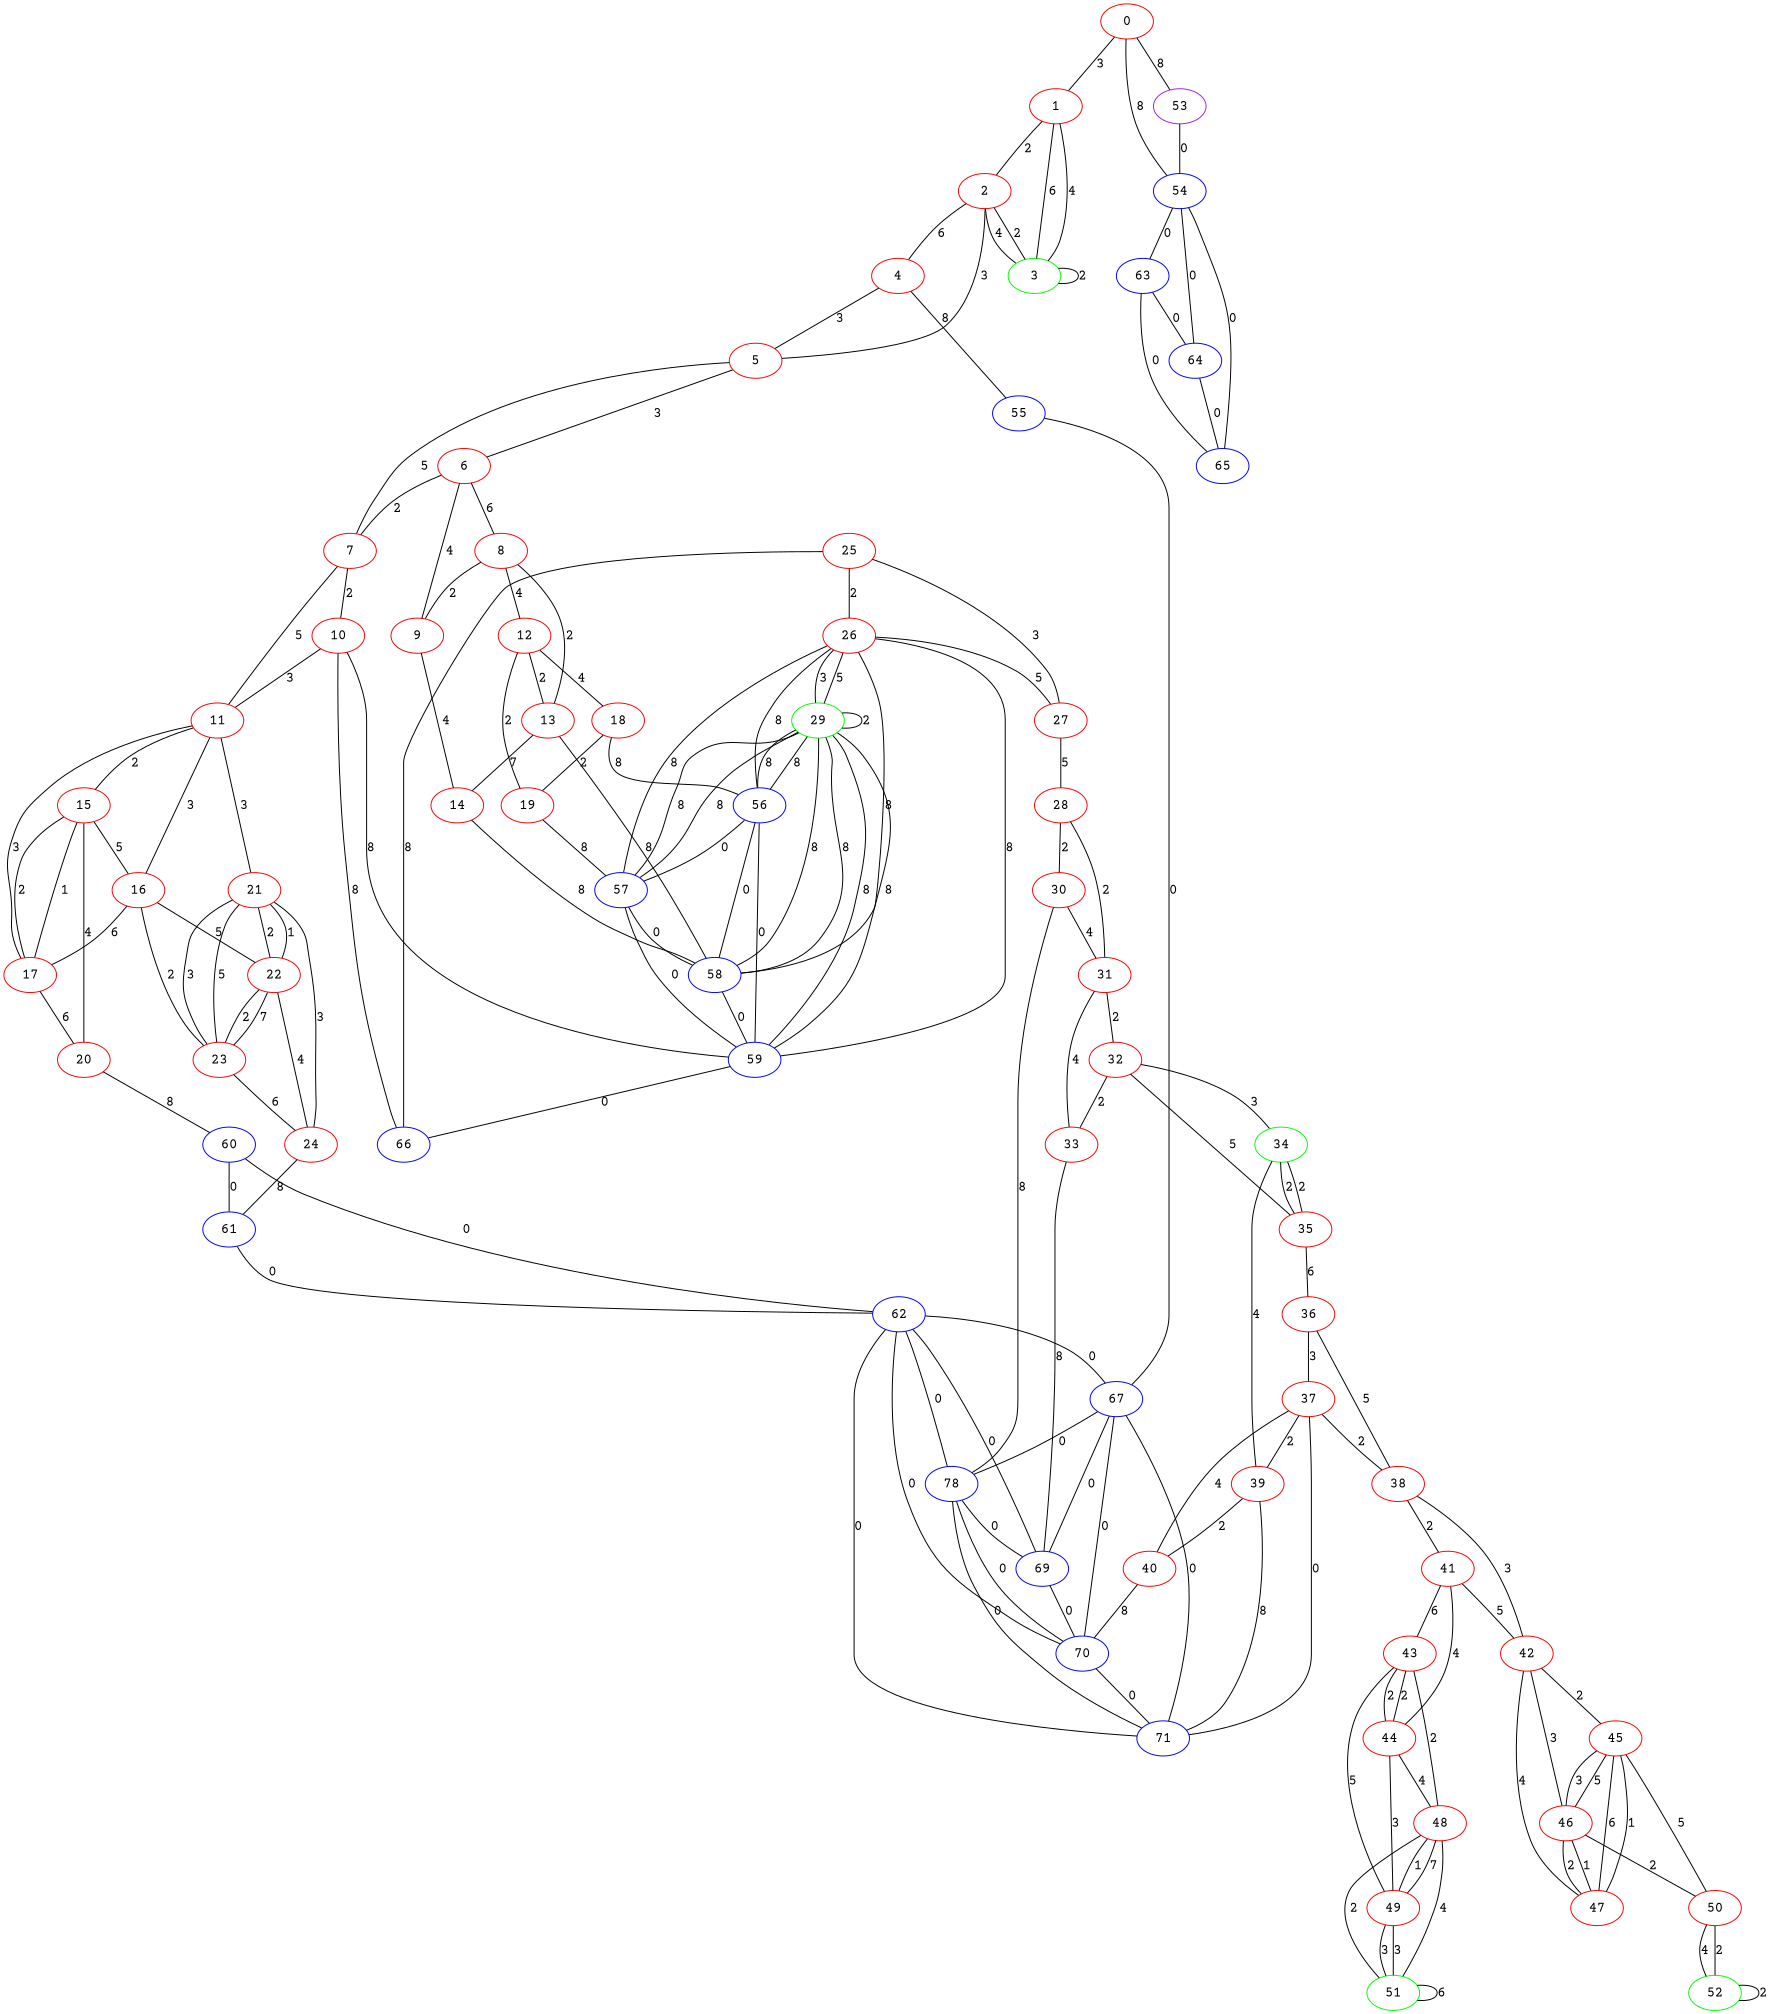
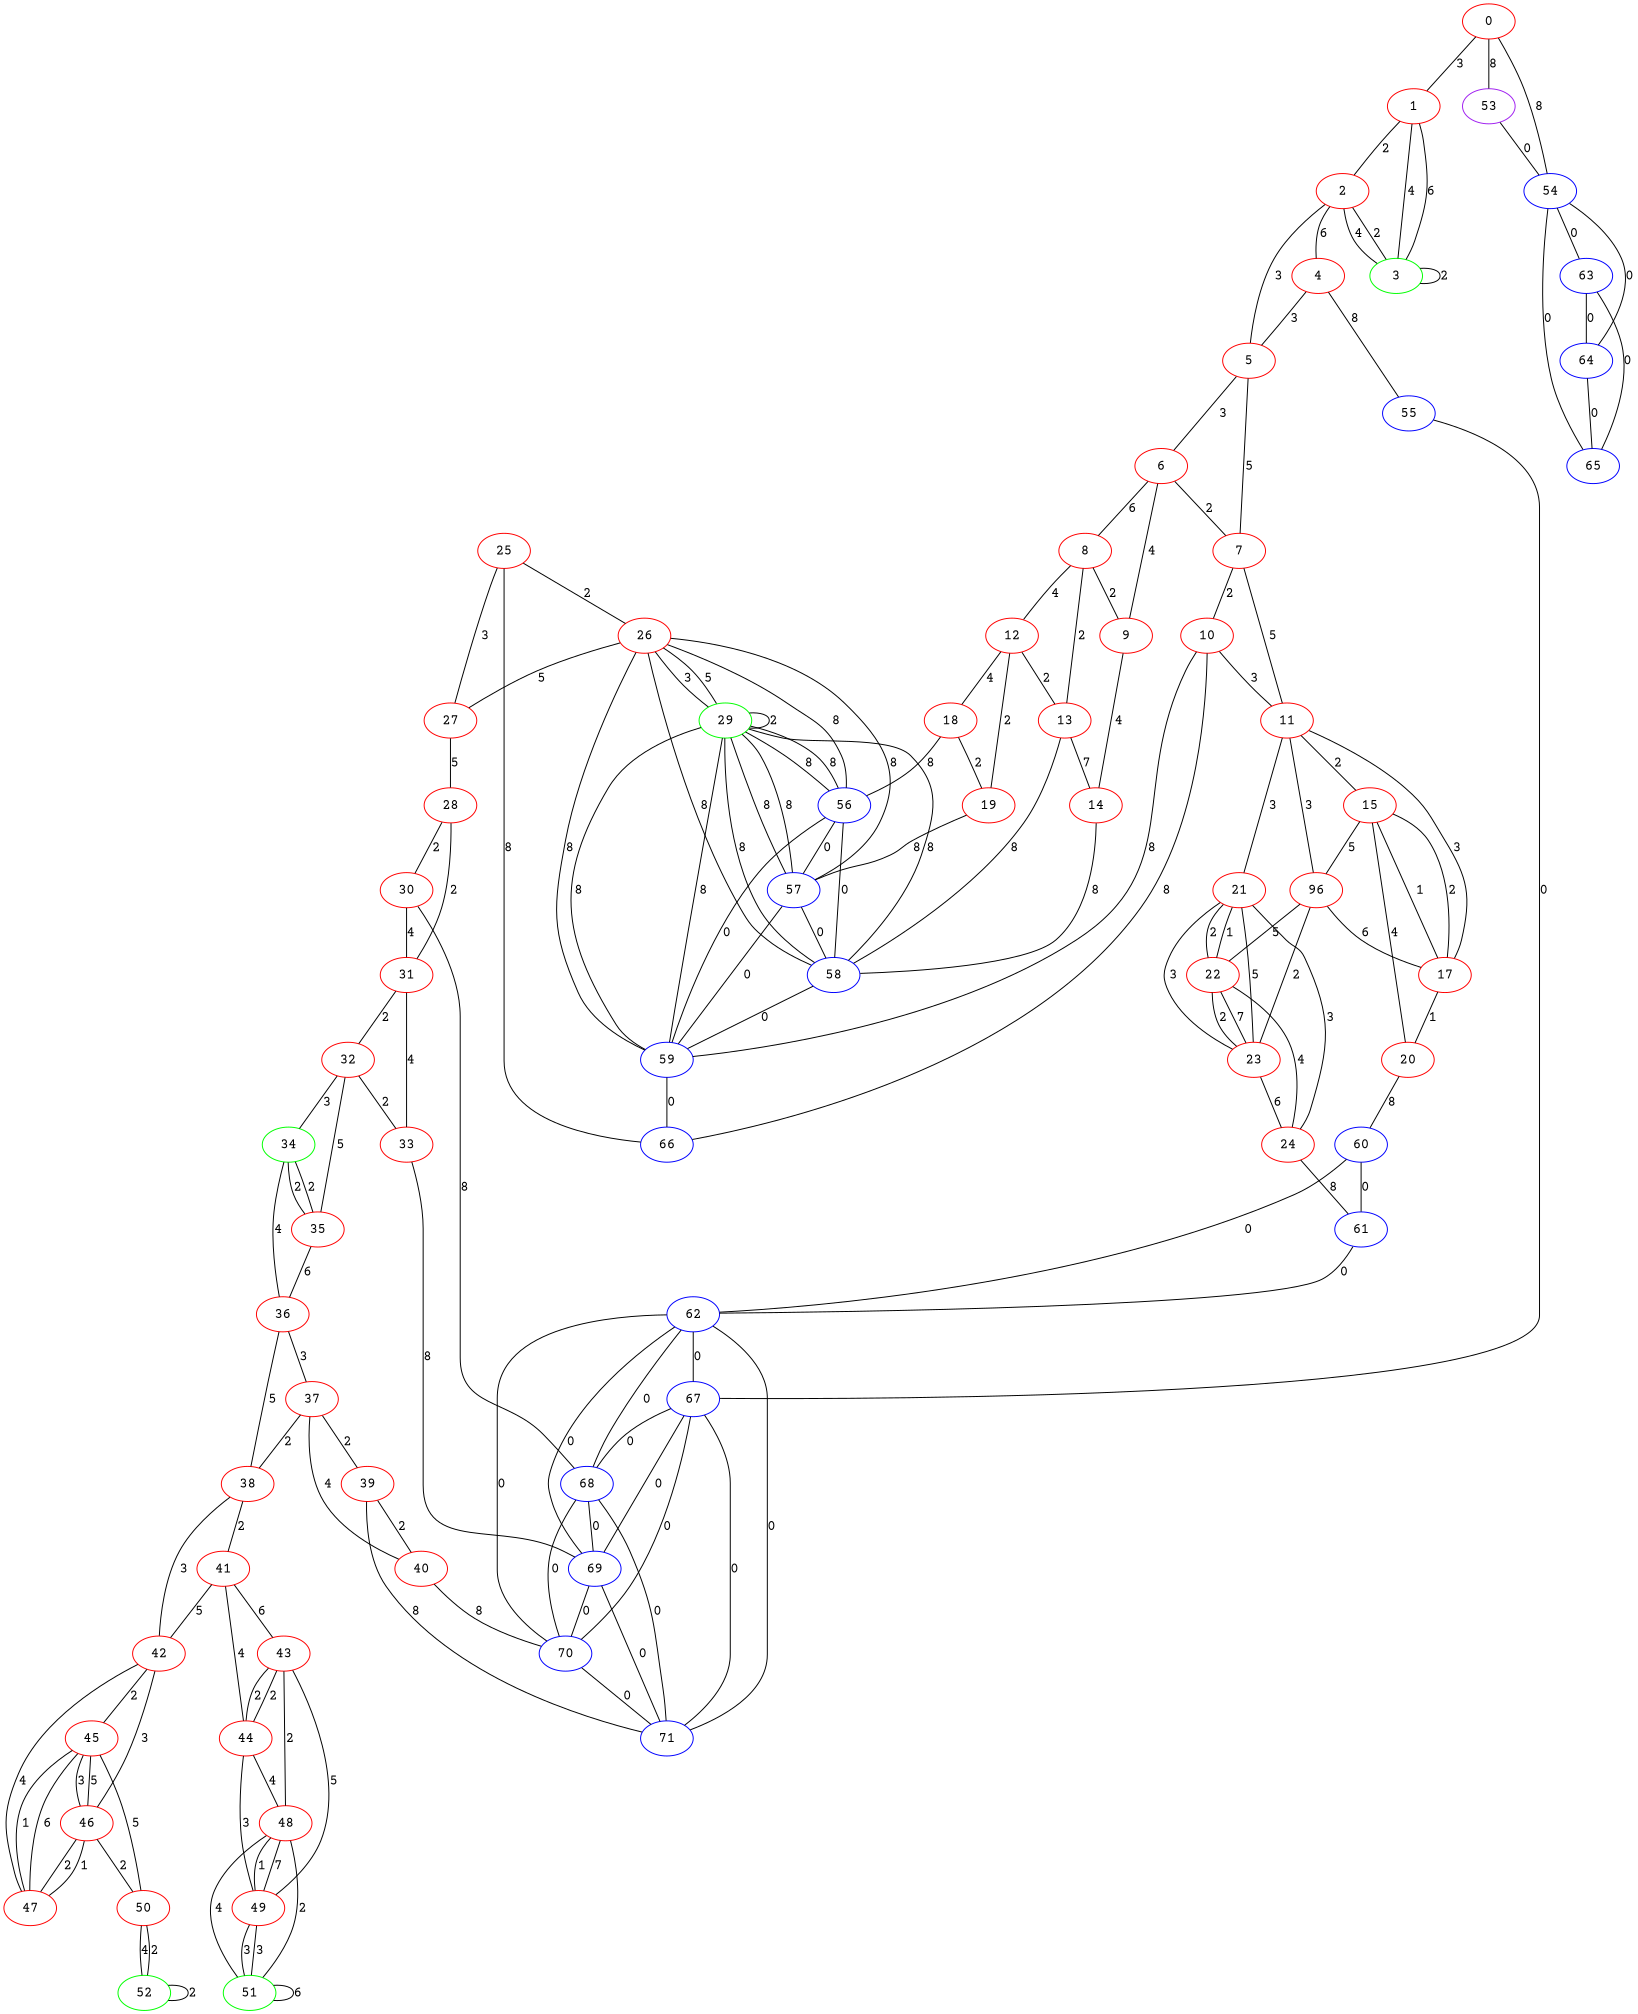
node "16": label "16" -> "96"
edge "17" -- "20": label "6" -> "1"
edge "34" -- "39": now "34" -- "36"
node "78": label "78" -> "68"
edge "37" -- "71": now "69" -- "71"
